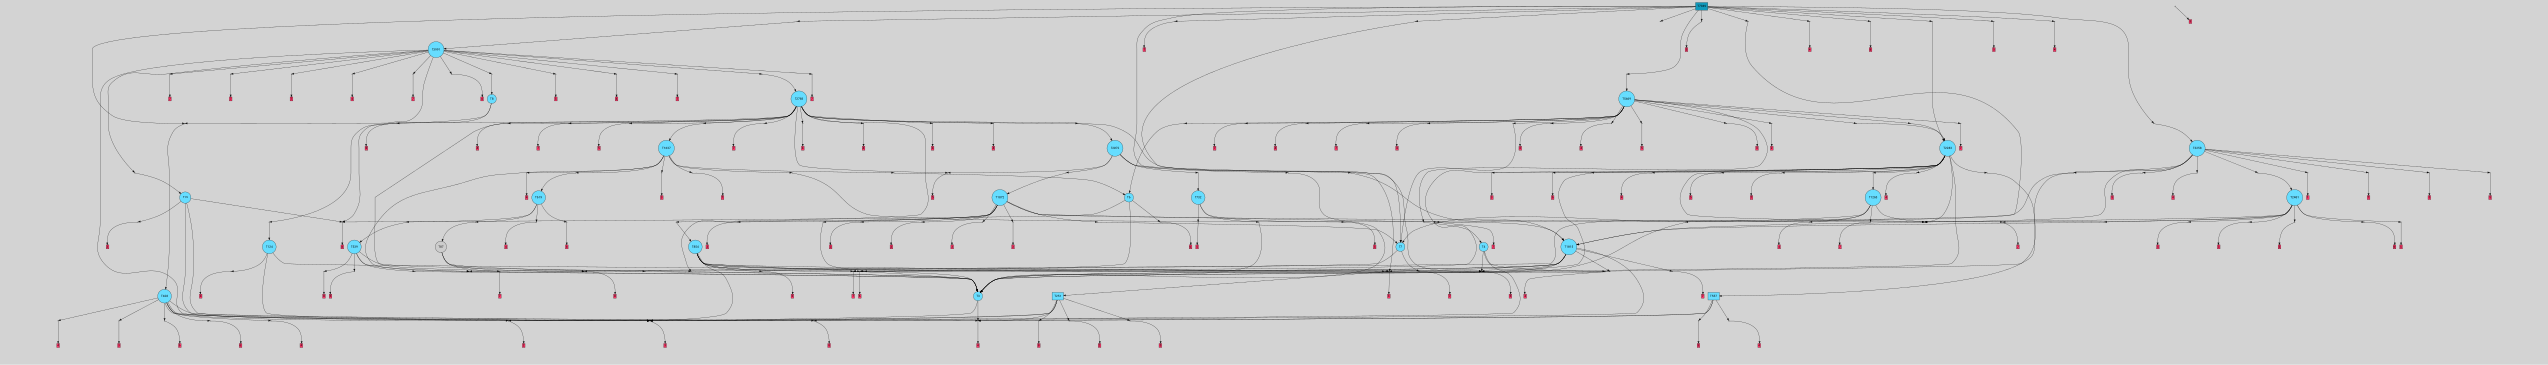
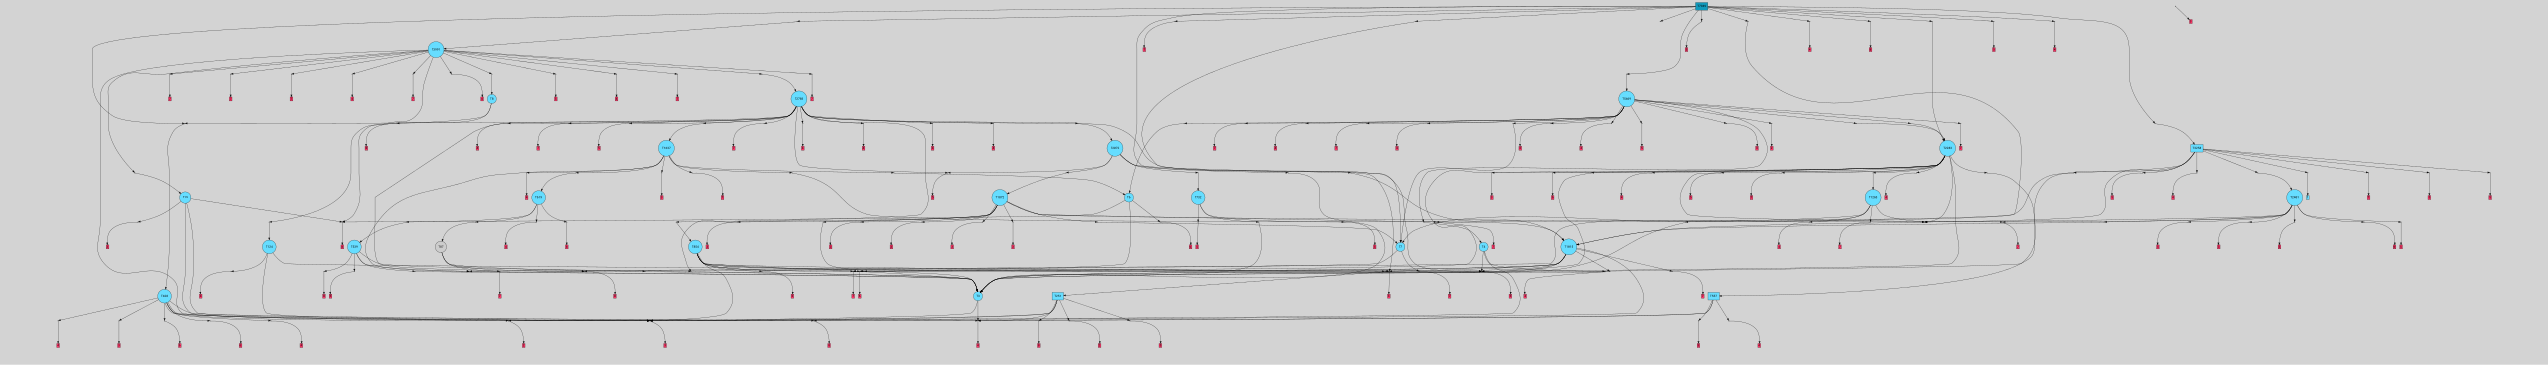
node "T3258": shape circle -> box
node "1": fillcolor #ff3366 -> #66ddff
